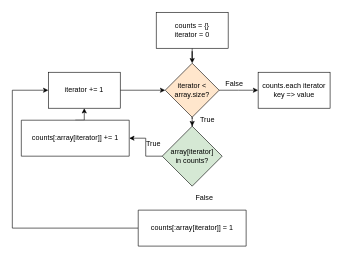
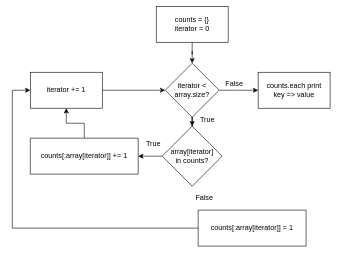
node "counts = {} iterator = 0": moved (192, 30) -> (192, 24)
node "iterator += 1": moved (84, 90) -> (66, 90)
node "iterator < array.size?": fillcolor #ffe6cc -> #ffffff
node "counts.each iterator key => value": label "counts.each iterator key => value" -> "counts.each print key => value"
edge "iterator < array.size?" -> "array[iterator] in counts?": style dashed -> solid
node "counts[:array[iterator]] += 1": moved (75, 138) -> (84, 156)
node "array[iterator] in counts?": fillcolor #d5e8d4 -> #ffffff
node "counts[:array[iterator]] = 1": moved (192, 228) -> (252, 228)
